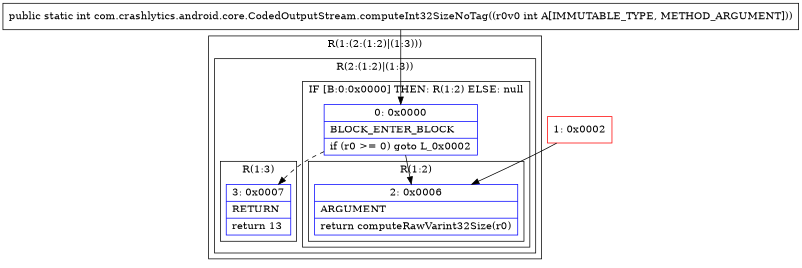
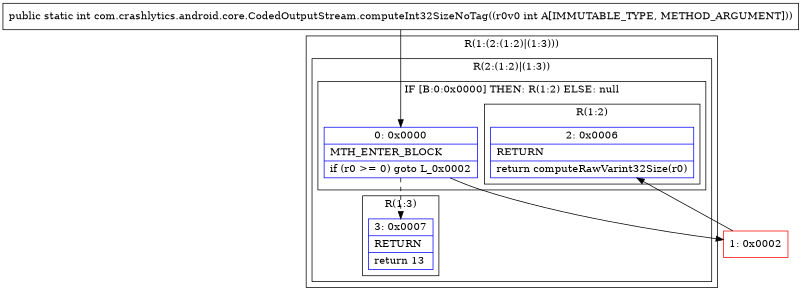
node "0: 0x0000": text "BLOCK_ENTER_BLOCK" -> "MTH_ENTER_BLOCK"
edge "0: 0x0000" -> "2: 0x0006": now "0: 0x0000" -> "1: 0x0002"
node "2: 0x0006": text "ARGUMENT" -> "RETURN"
